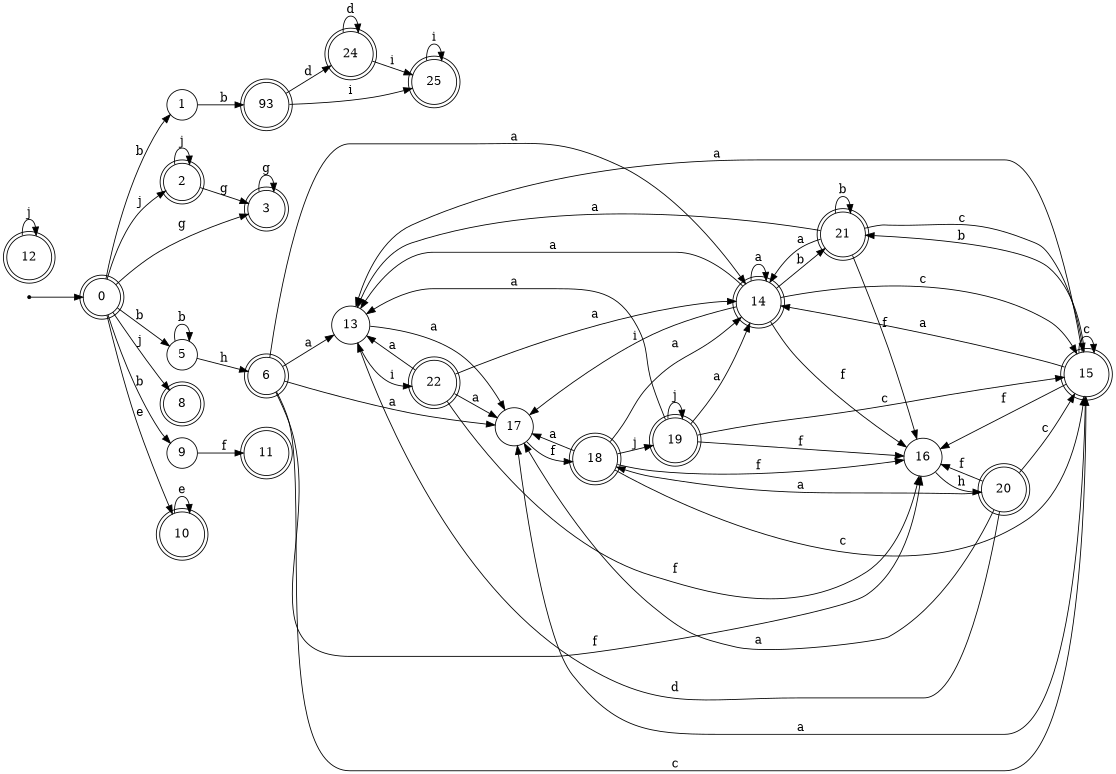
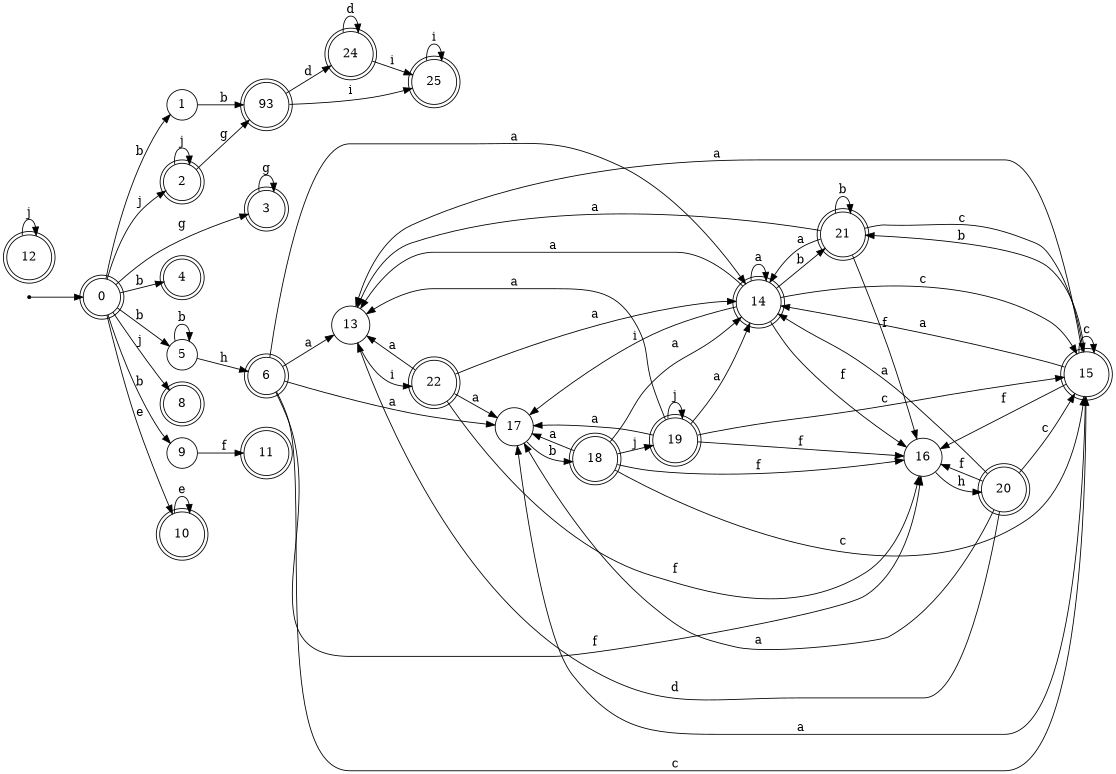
edge "2" -> "3": now "2" -> "93"
node "4": added
edge "13" -> "17": now "19" -> "17"
edge "17" -> "18": label "f" -> "b"
edge "20" -> "18": now "20" -> "14"
